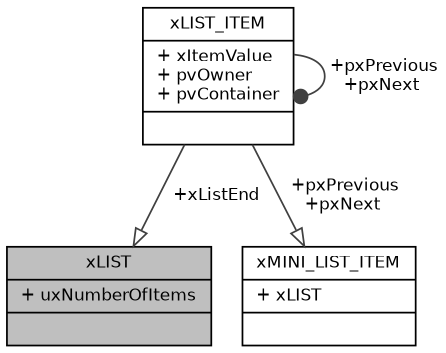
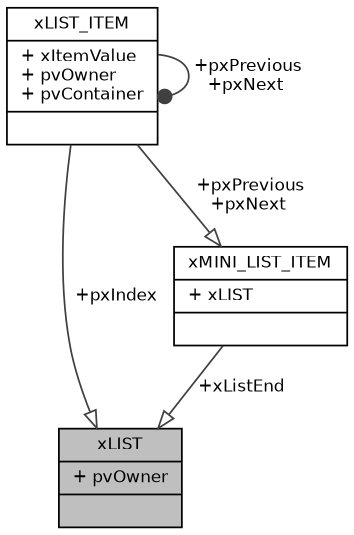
edge "xLIST_ITEM" -> "xLIST": label " +xListEnd" -> " +pxIndex"
node "xLIST": text "+ uxNumberOfItems" -> "+ pvOwner"
edge "xMINI_LIST_ITEM" -> "xLIST": added, label "+xListEnd"
